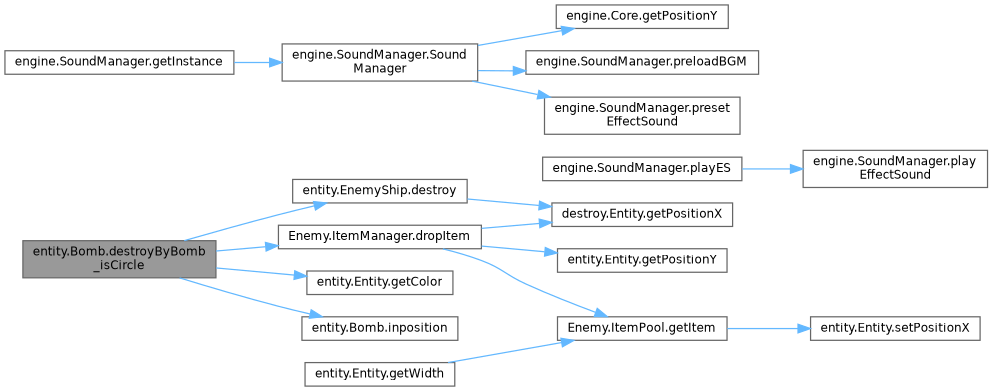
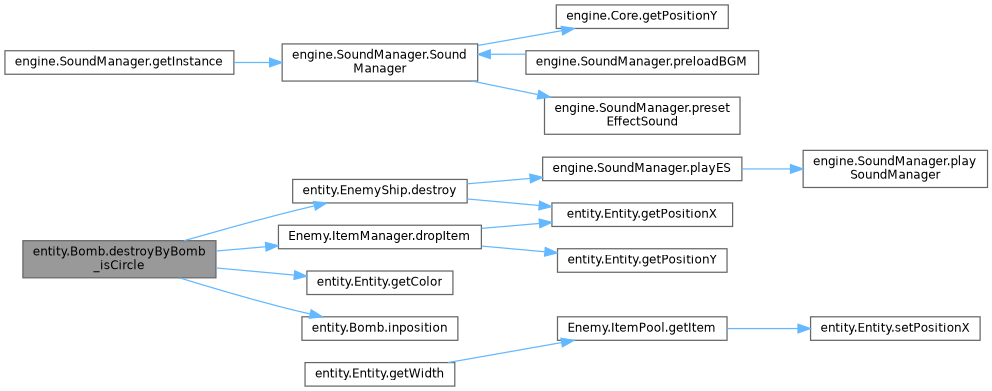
edge "engine.SoundManager.Sound Manager" -> "engine.SoundManager.preloadBGM": reversed
node "engine.SoundManager.play EffectSound": label "engine.SoundManager.play EffectSound" -> "engine.SoundManager.play SoundManager"
edge "entity.EnemyShip.destroy" -> "engine.SoundManager.playES": added
node "destroy.Entity.getPositionX": label "destroy.Entity.getPositionX" -> "entity.Entity.getPositionX"
edge "Enemy.ItemManager.dropItem" -> "Enemy.ItemPool.getItem": removed
